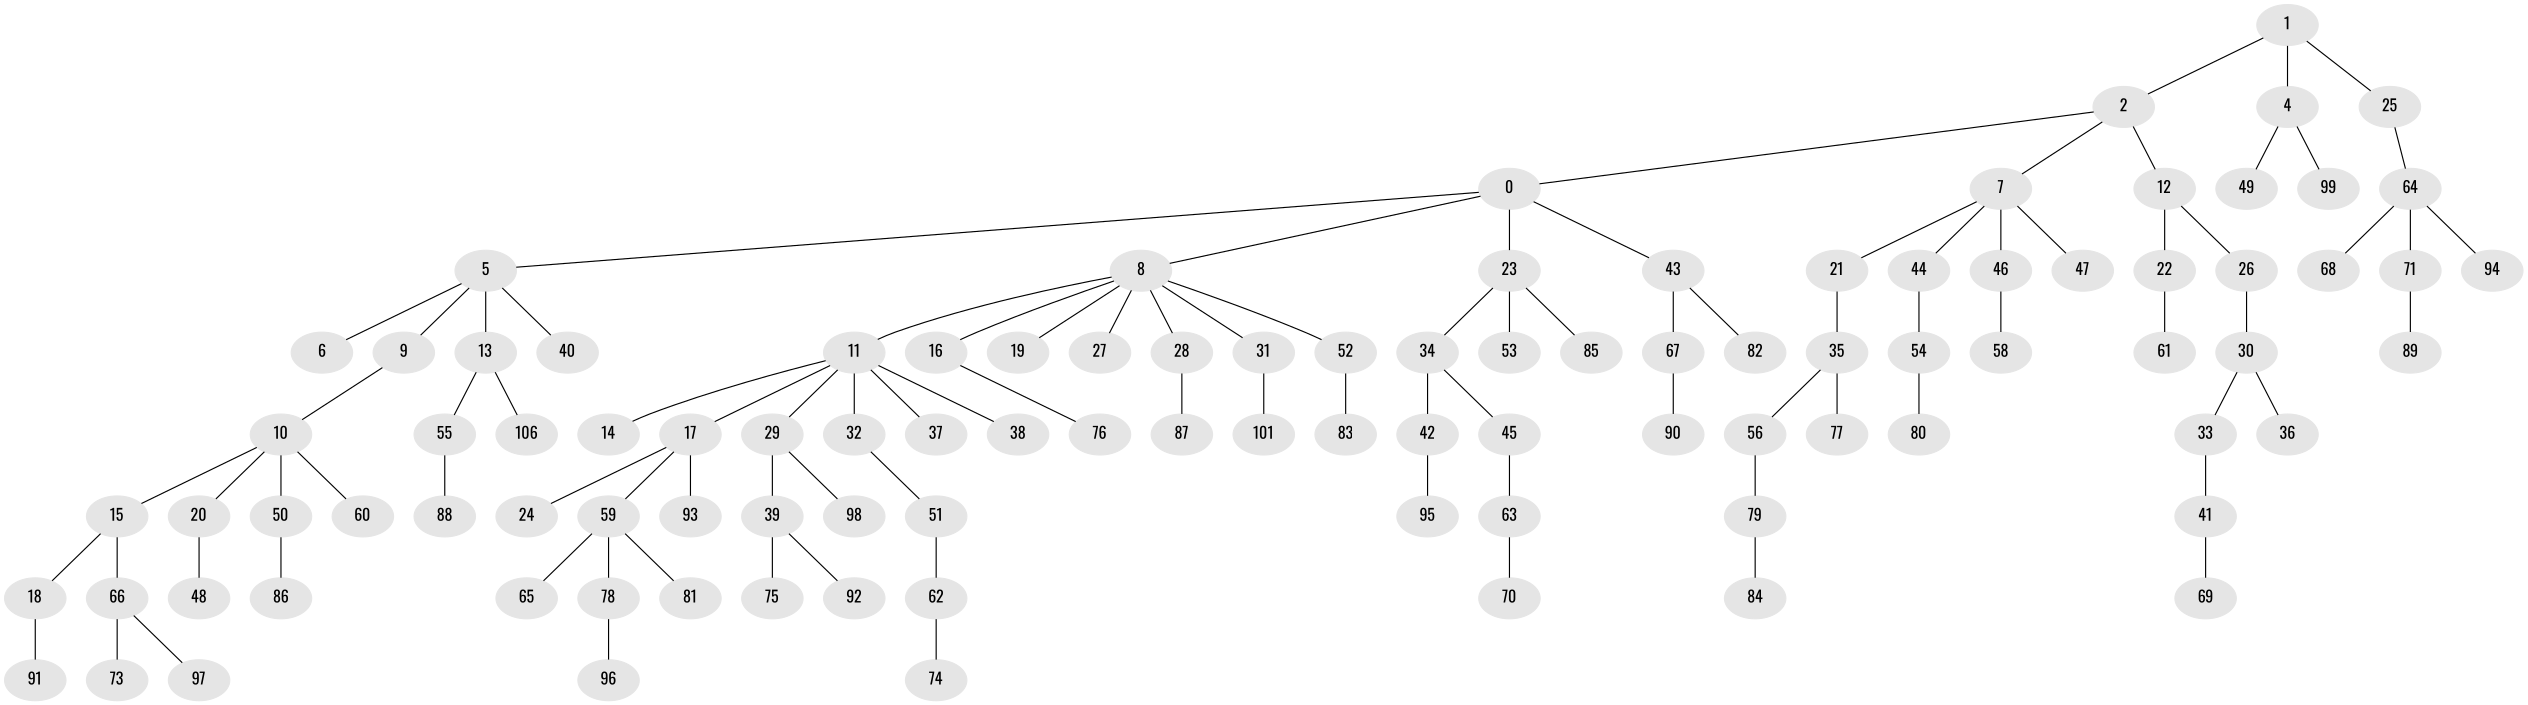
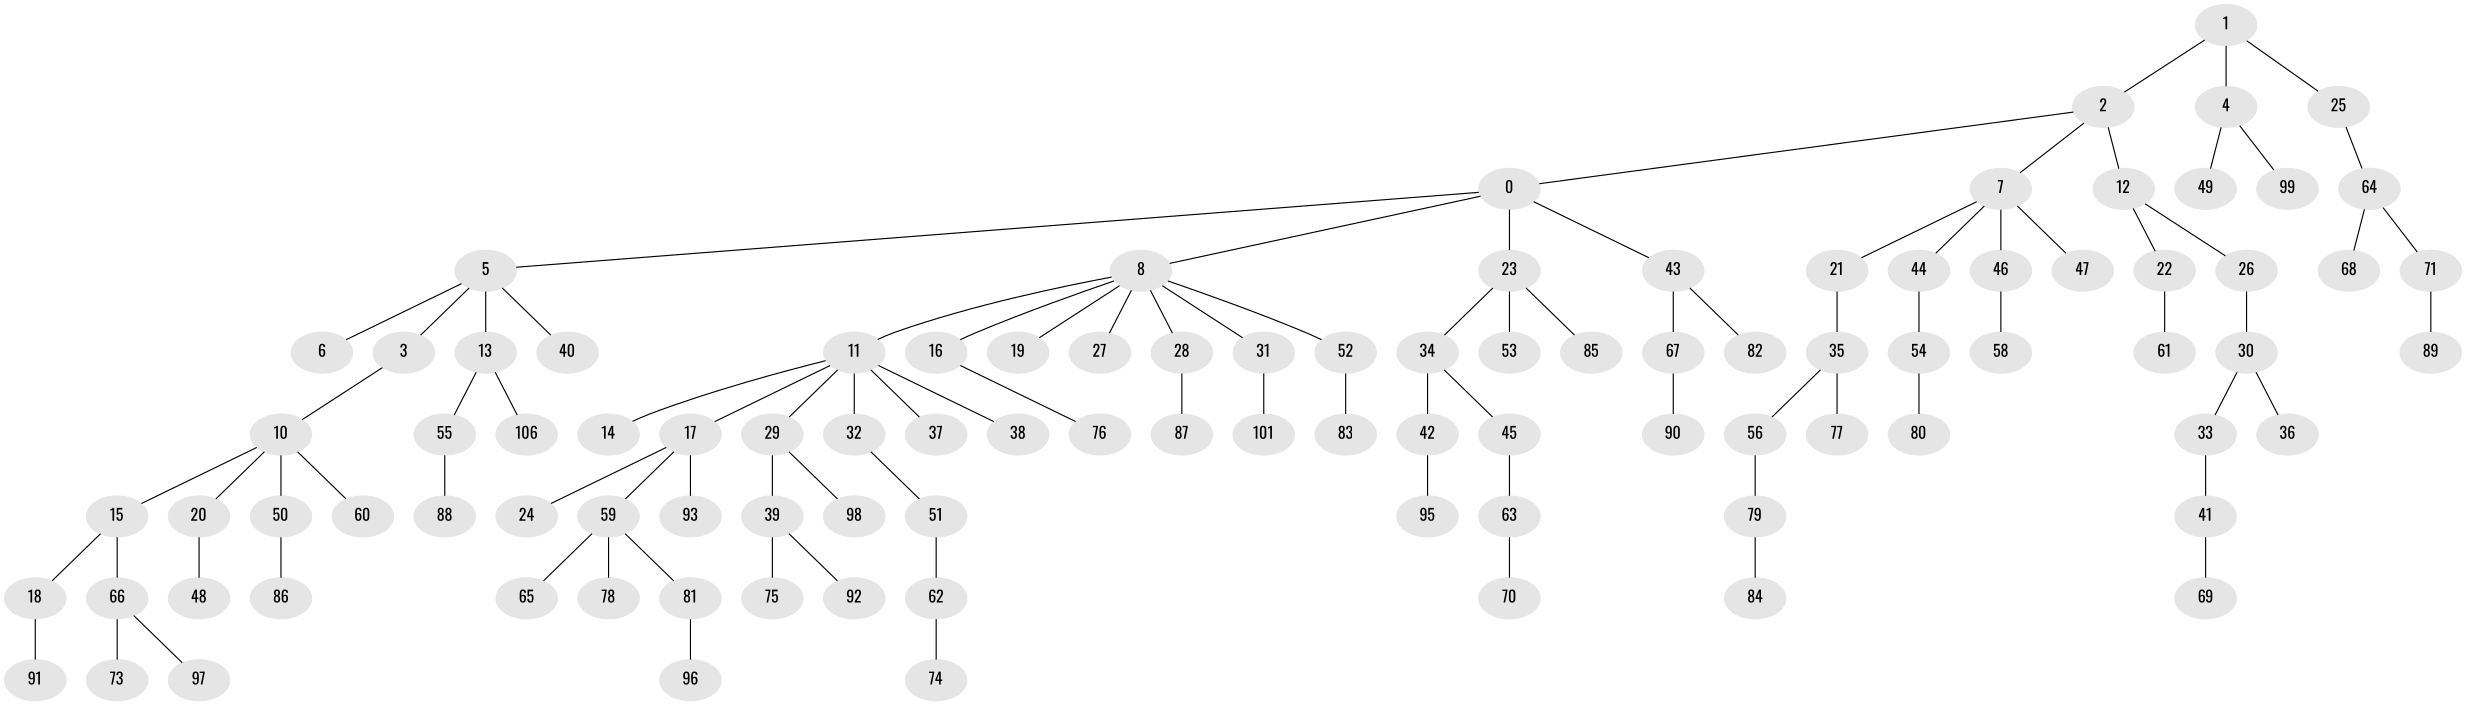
node "94": removed
node "9": label "9" -> "3"
edge "78" -- "96": now "81" -- "96"
